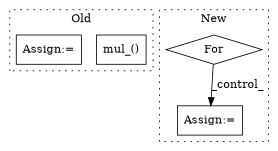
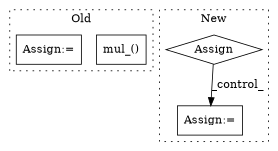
node "For": label "For" -> "Assign"
